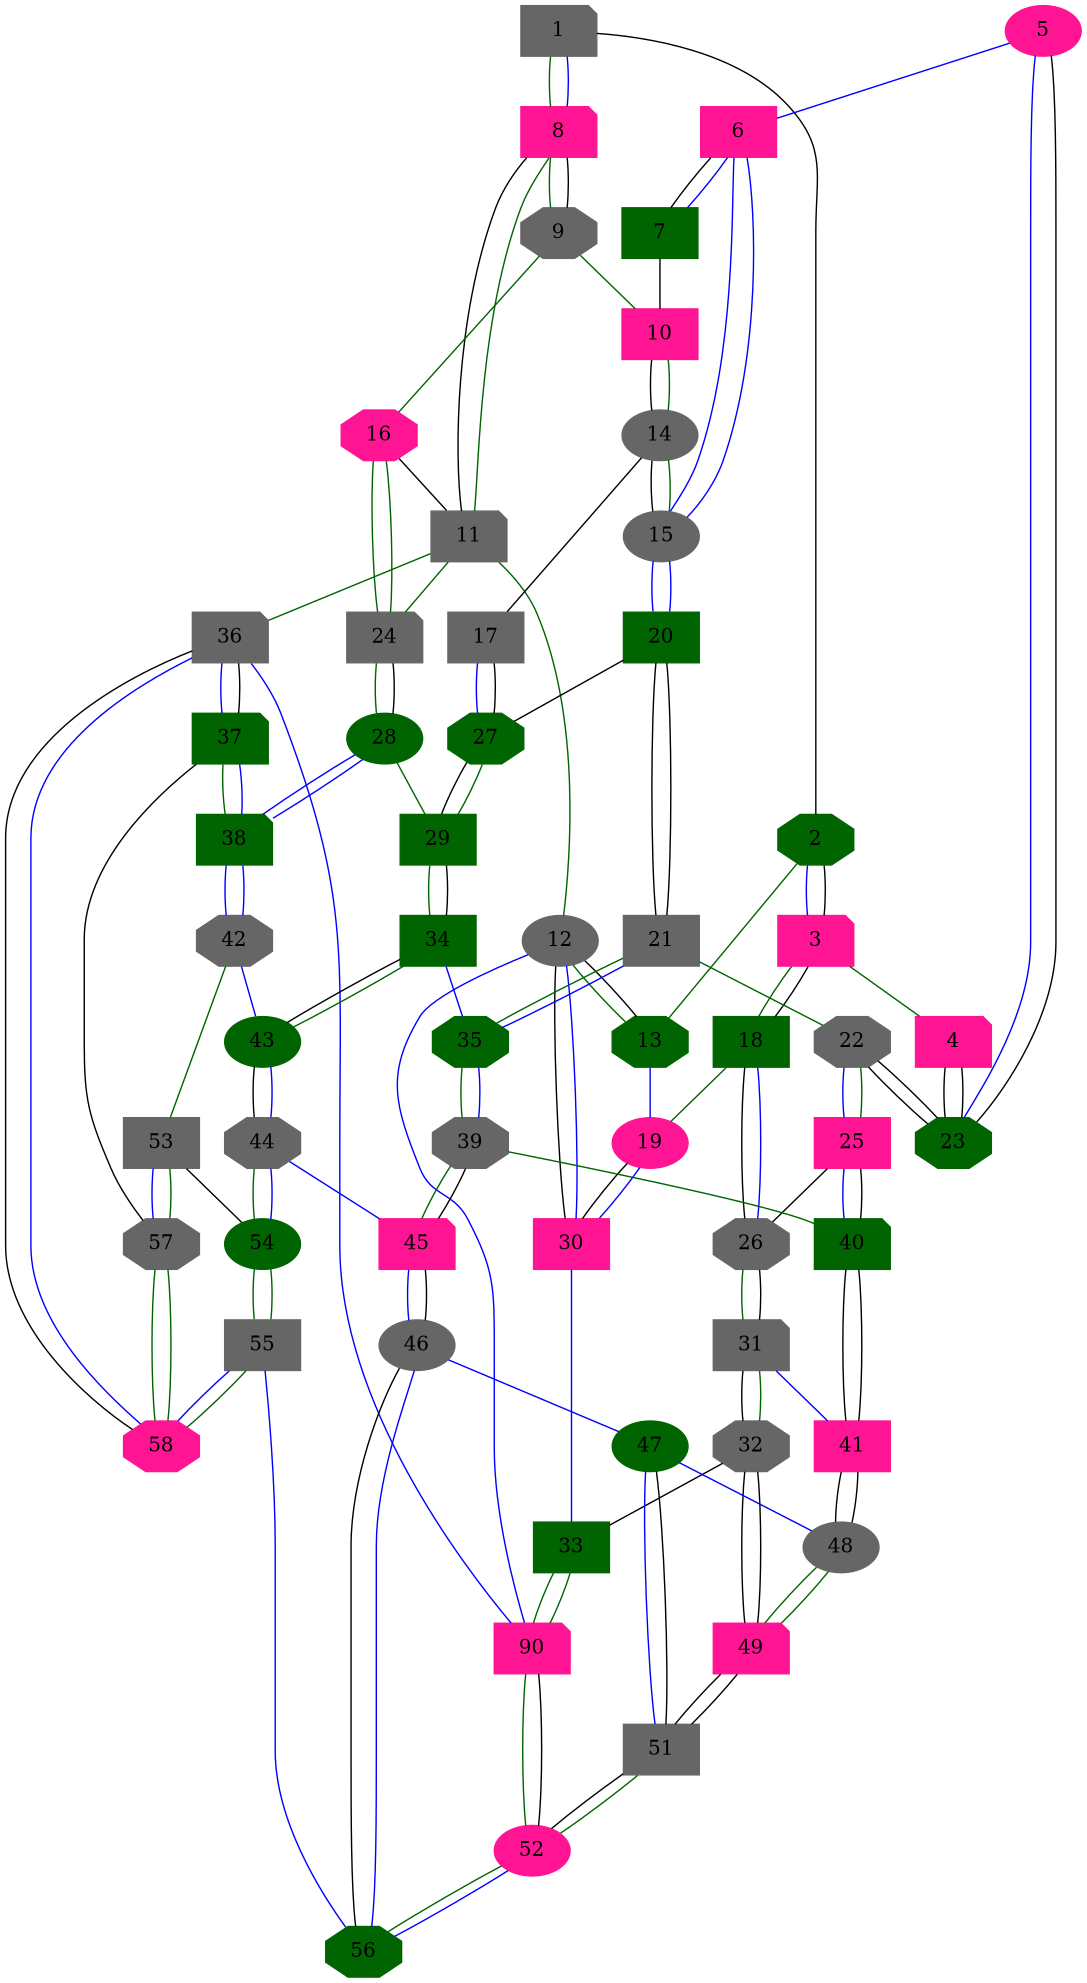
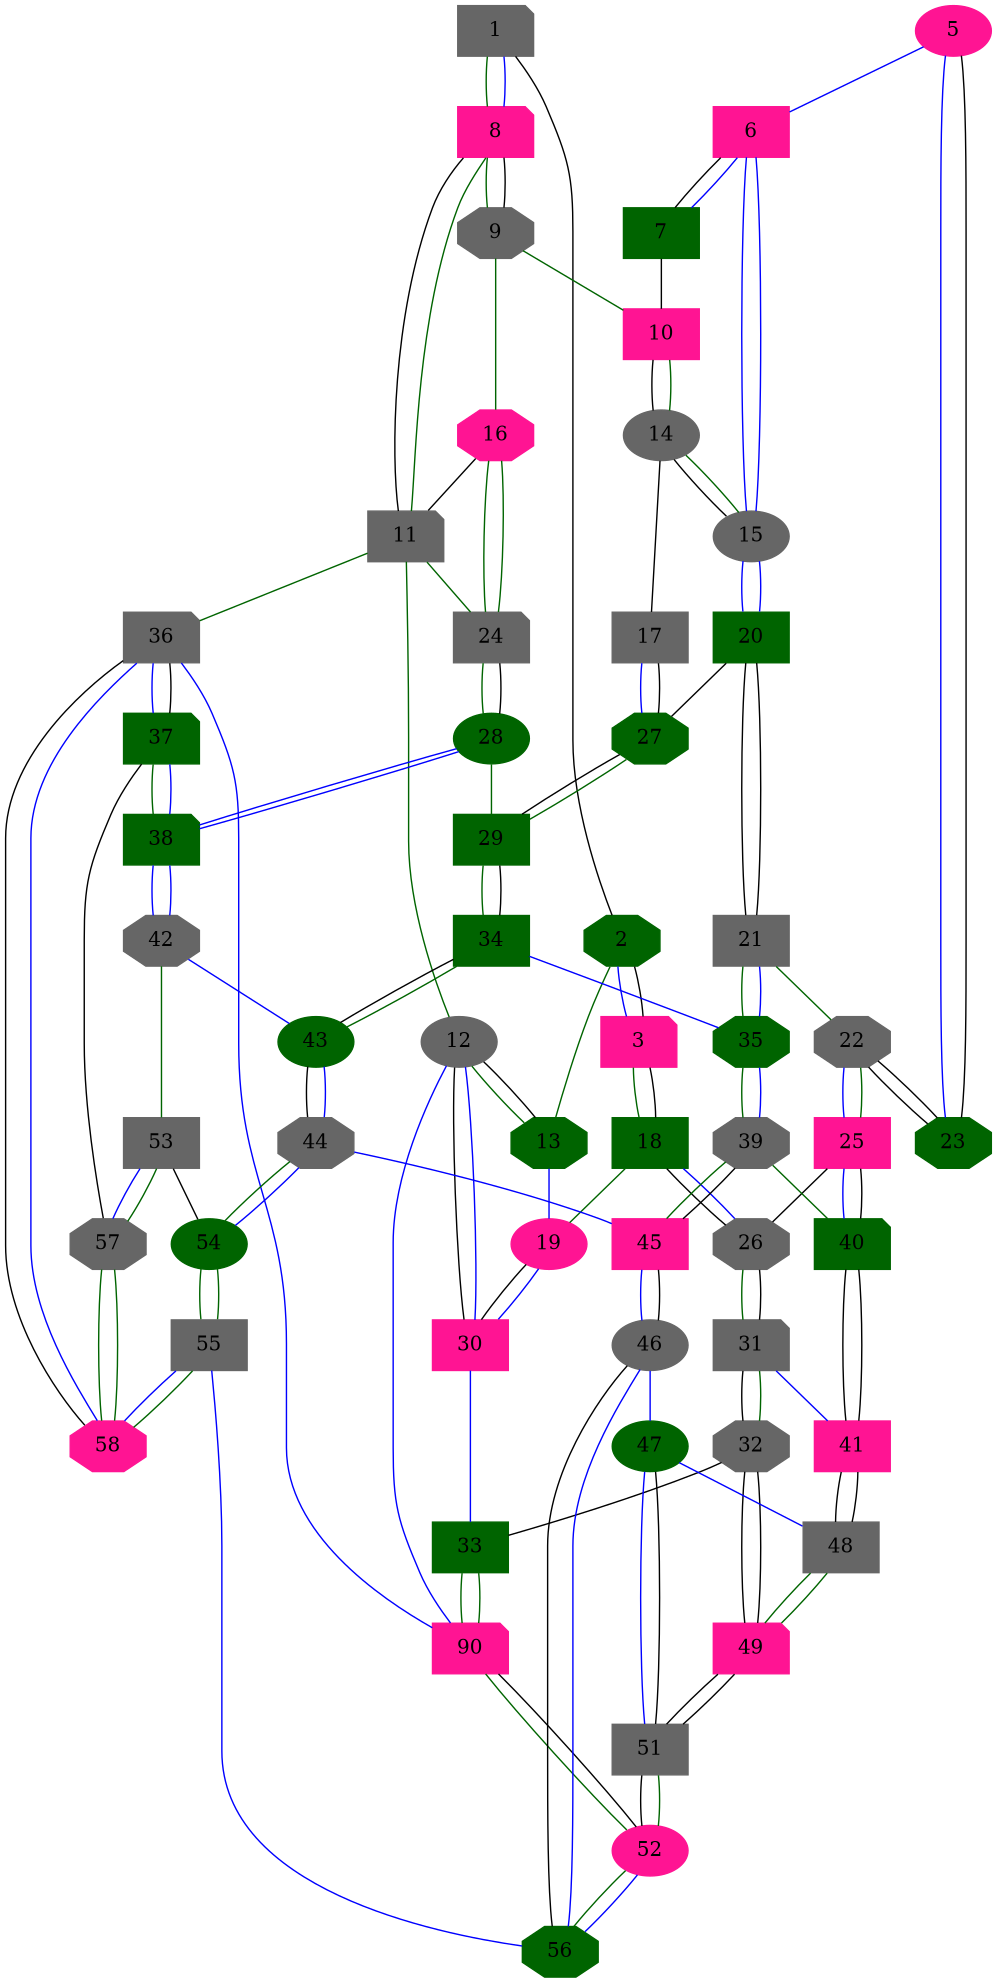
node "4": removed
node "45": shape note -> box
node "48": shape ellipse -> box
